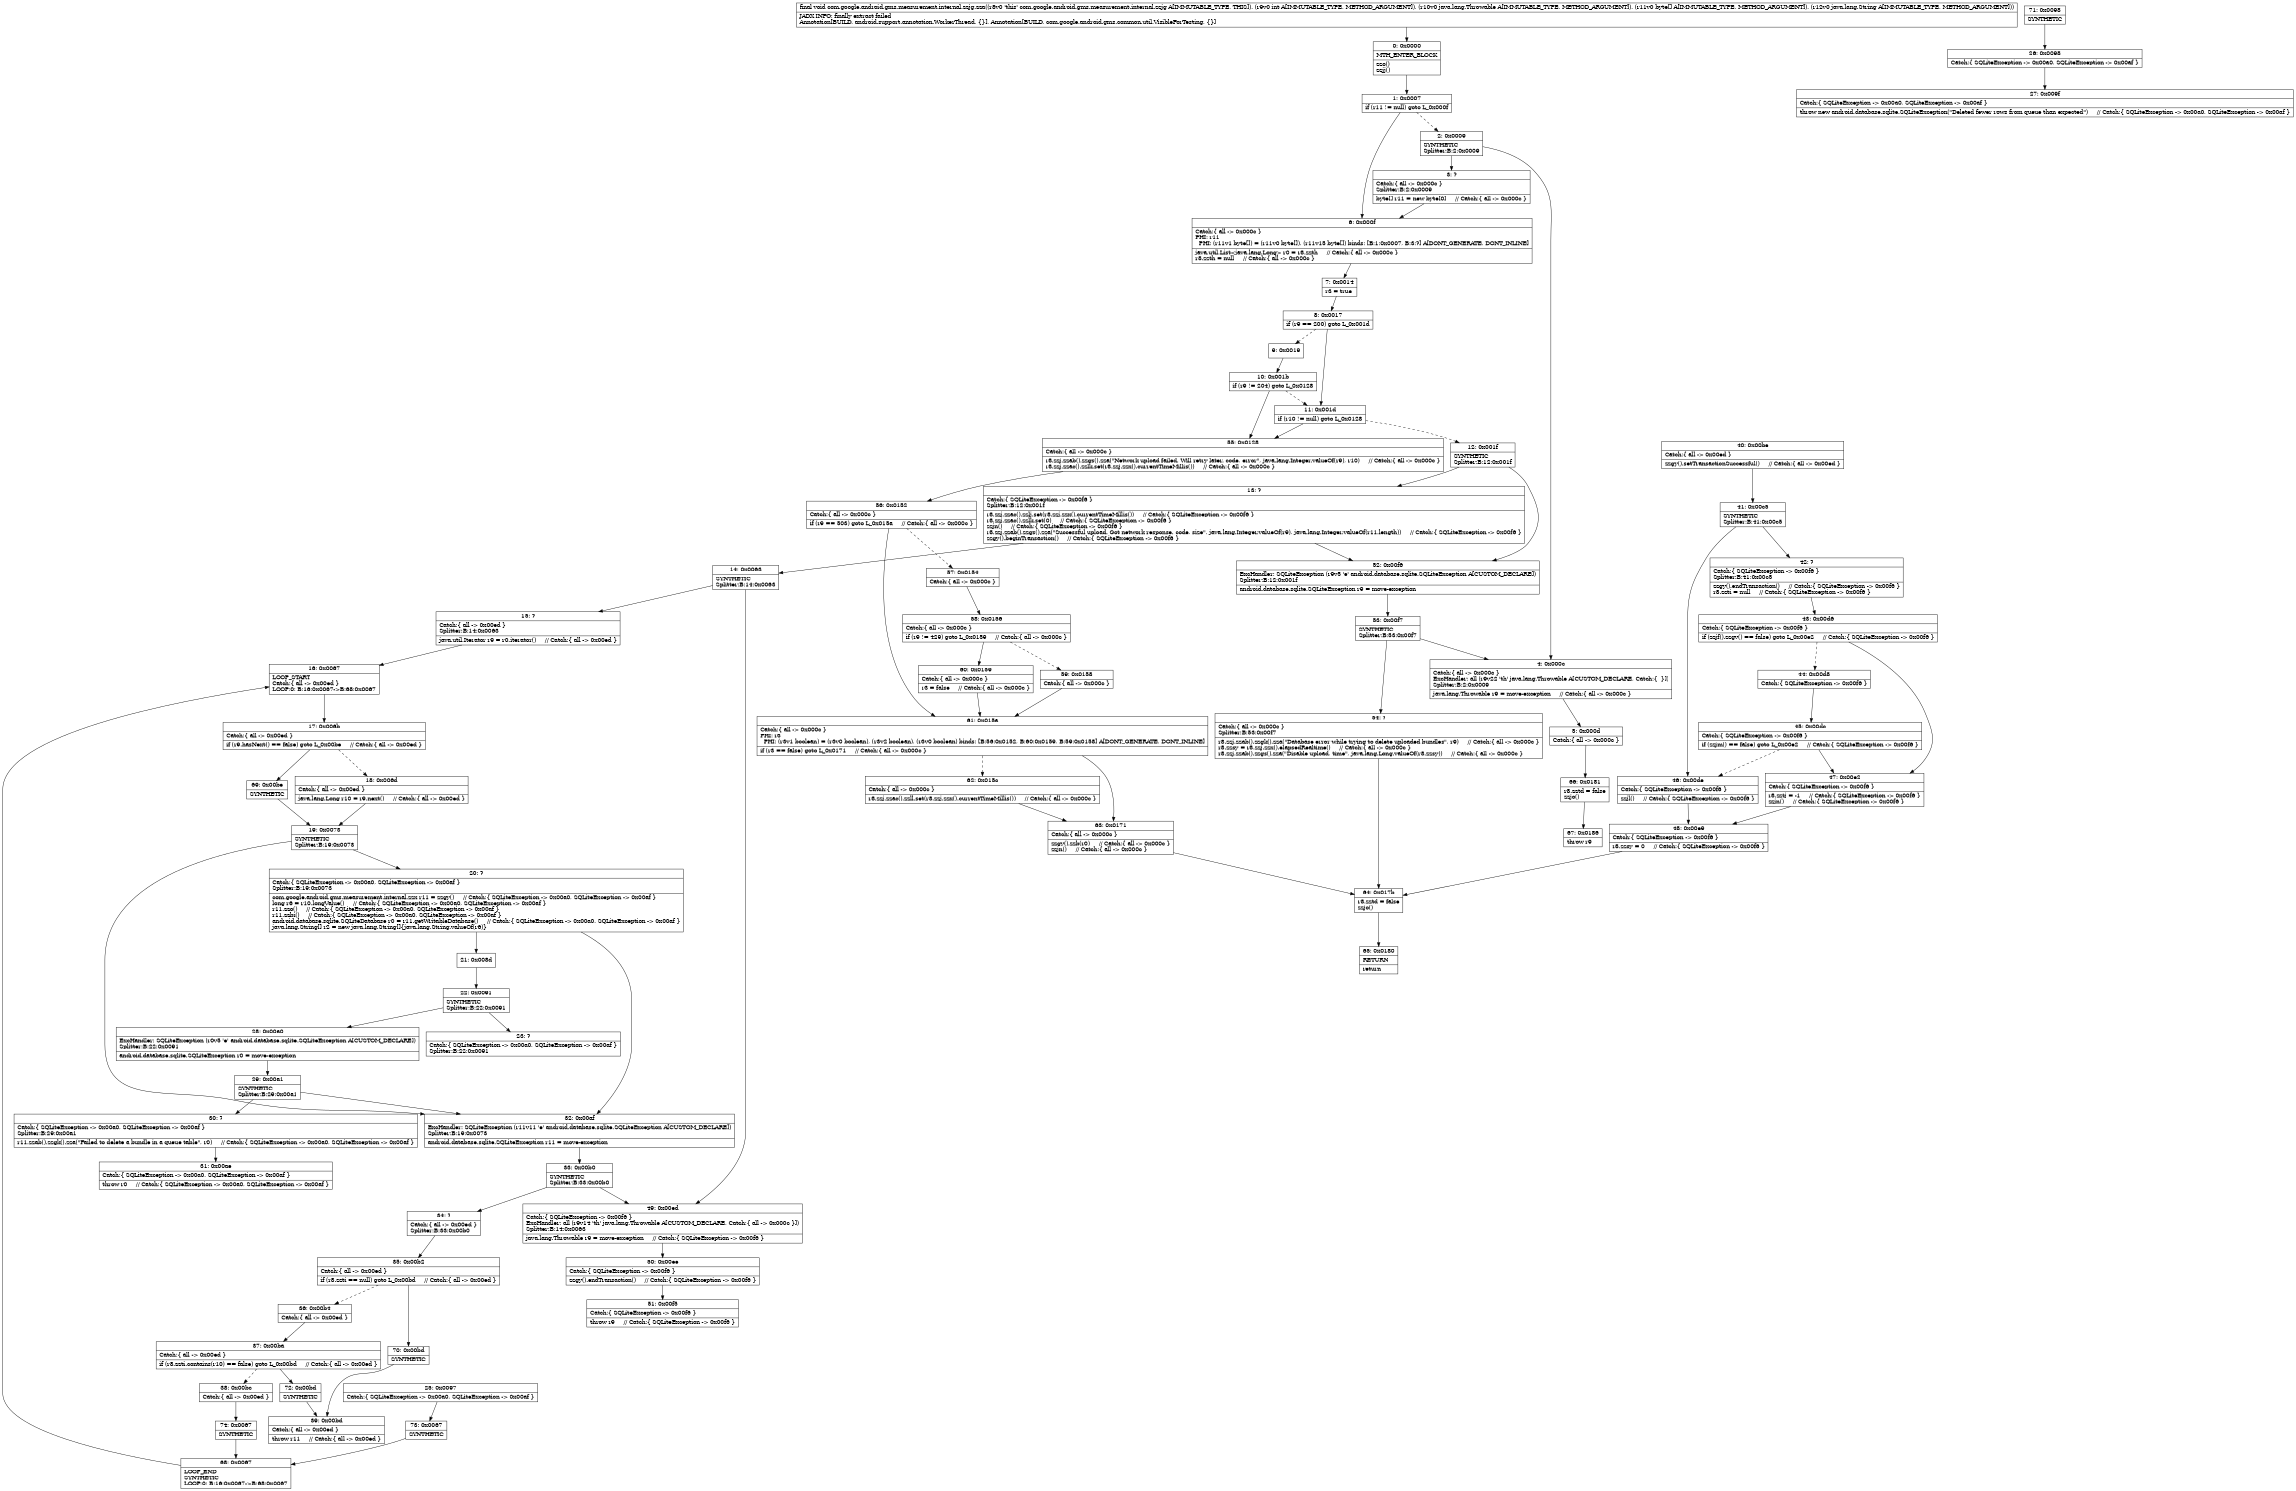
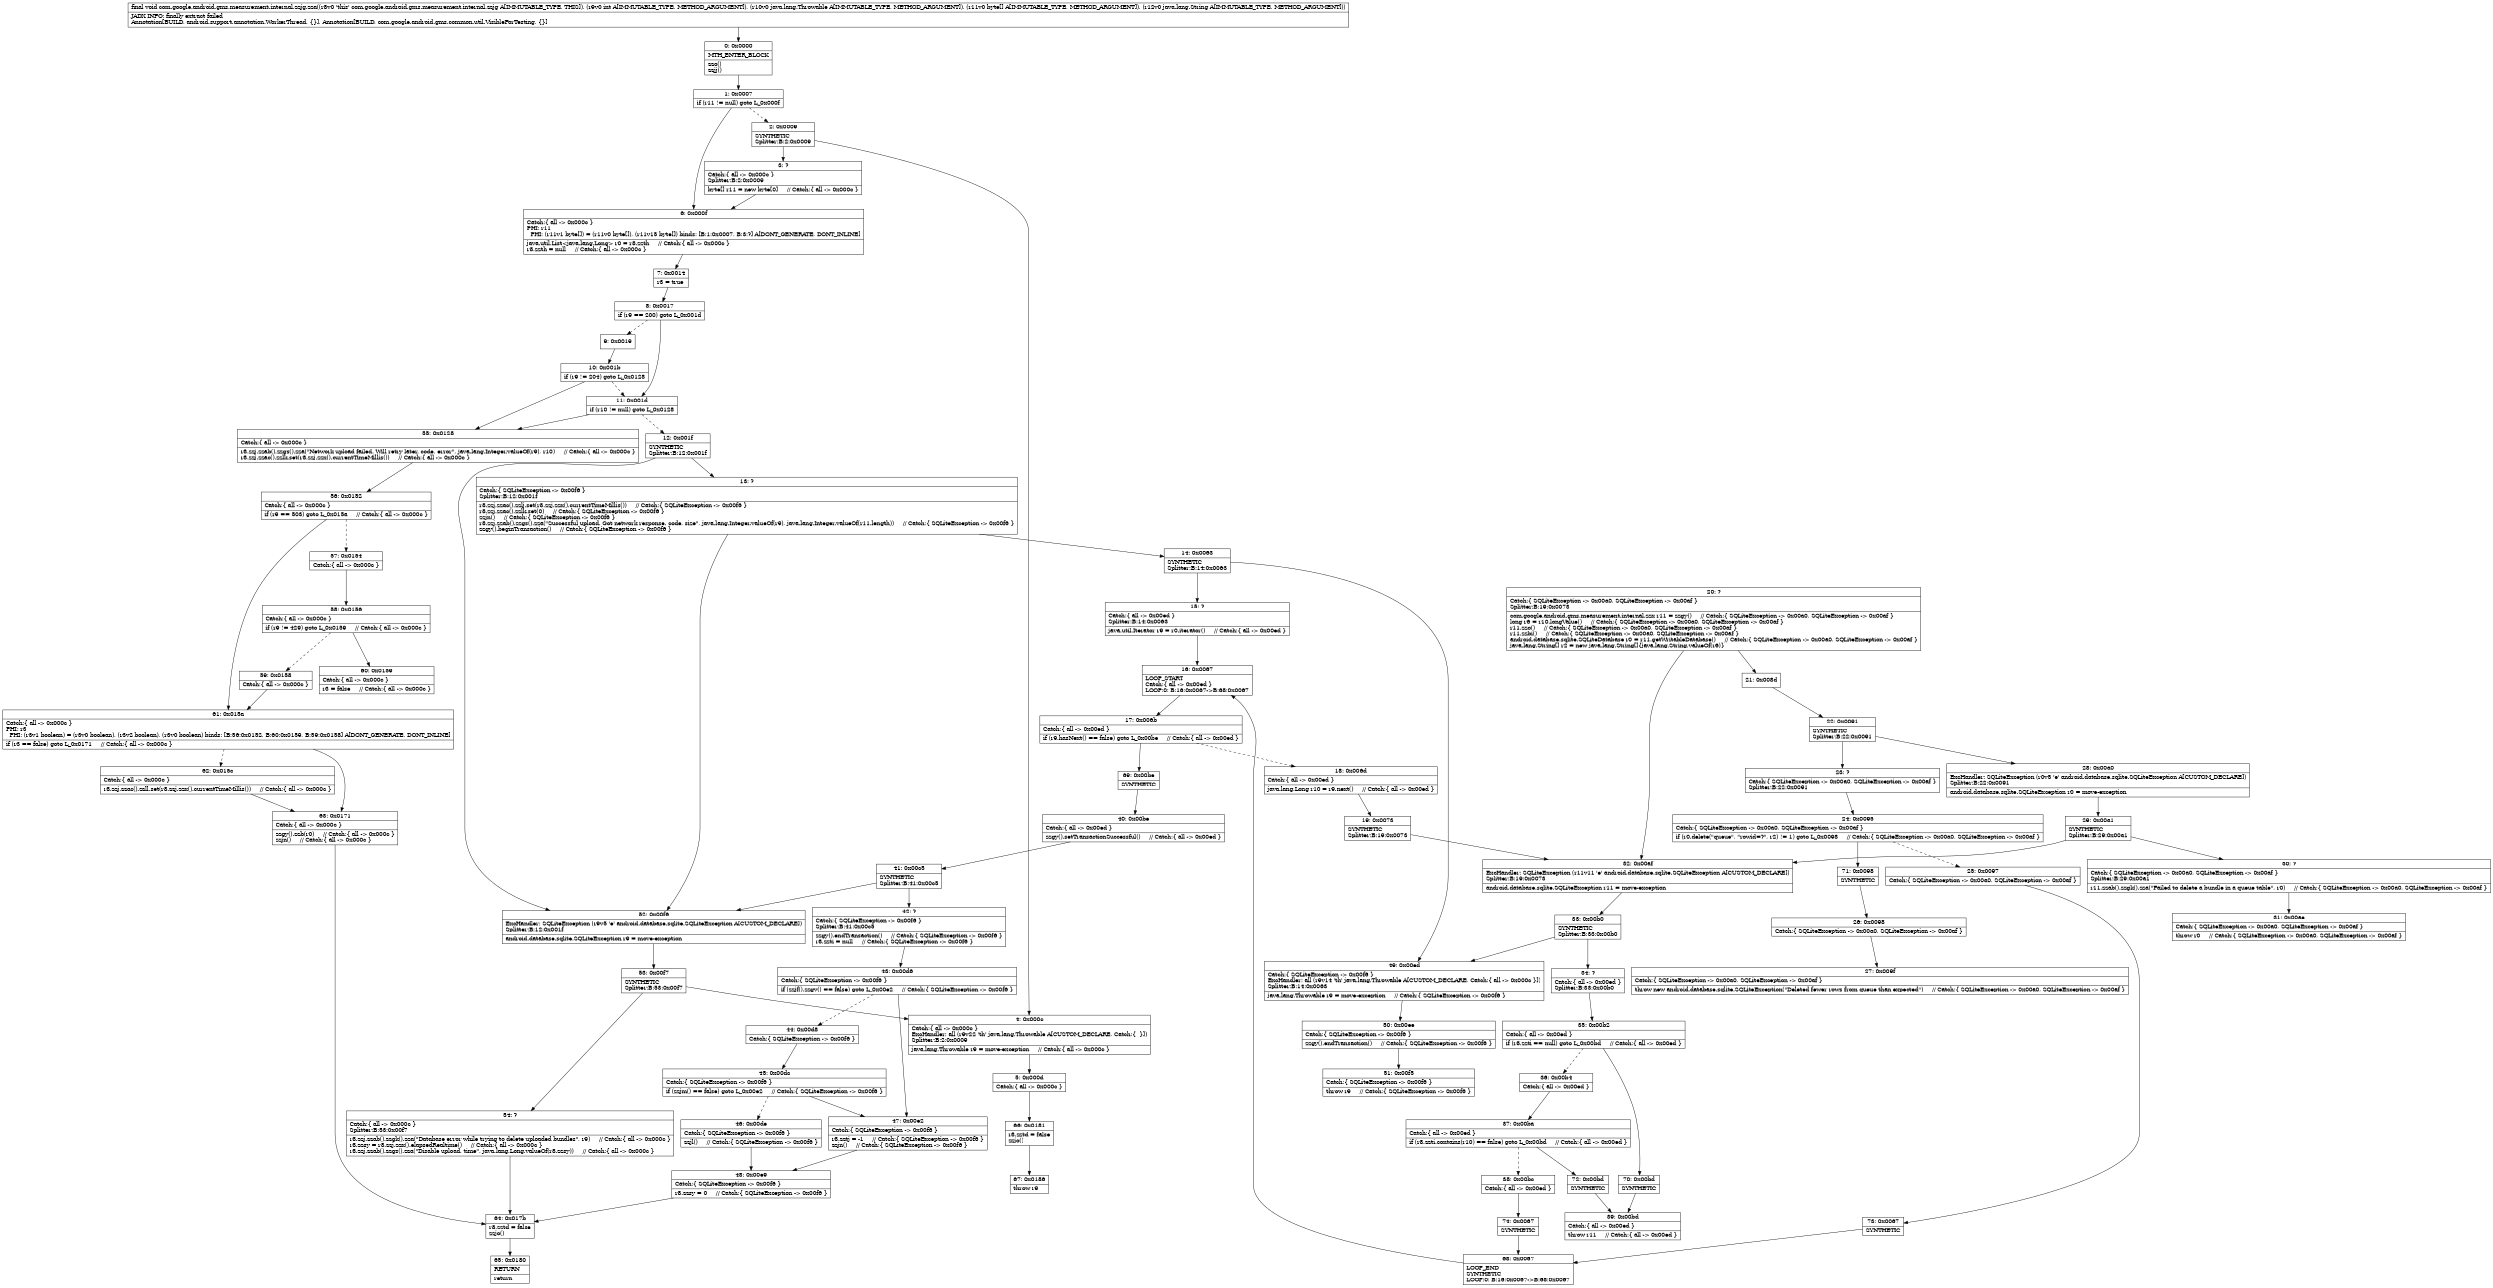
edge "41: 0x00c5" -> "46: 0x00de": now "41: 0x00c5" -> "52: 0x00f6"
edge "60: 0x0159" -> "61: 0x015a": removed
edge "69: 0x00be" -> "19: 0x0073": now "69: 0x00be" -> "40: 0x00be"
node "24: 0x0095": added
edge "19: 0x0073" -> "20: ?": removed
